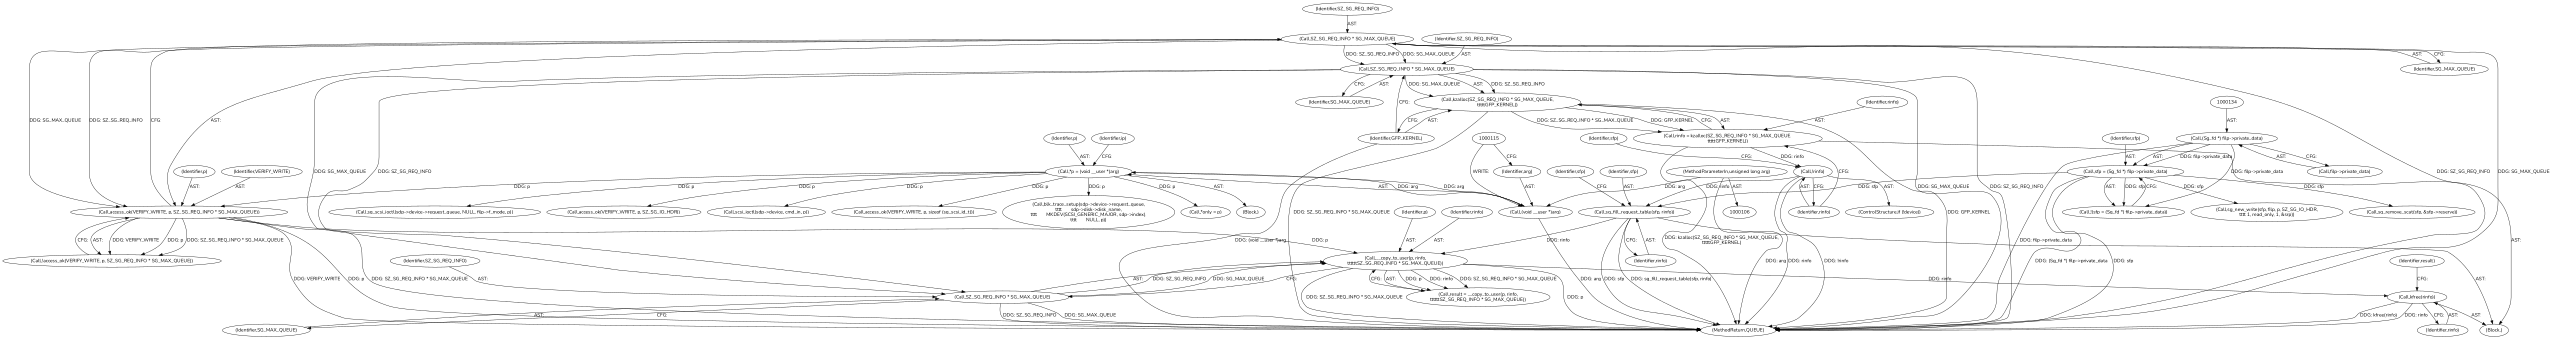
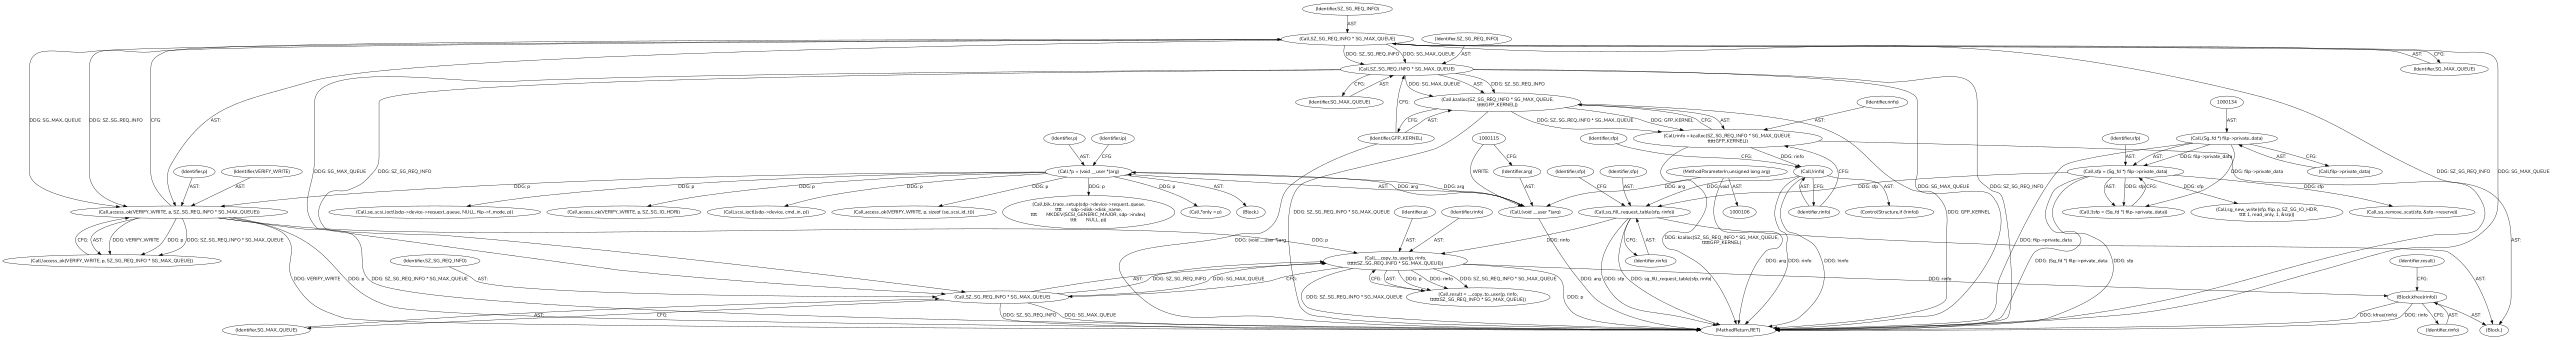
edge "(Call,!rinfo)" -> "(Call,sg_fill_request_table(sfp, rinfo))": label "DDG: rinfo" -> "DDG: void"
node "(ControlStructure,if (!device))": label "(ControlStructure,if (!device))" -> "(ControlStructure,if (!rinfo))"
node "(Call,kfree(rinfo))": label "(Call,kfree(rinfo))" -> "(Block,kfree(rinfo))"
node "(MethodReturn,QUEUE)": label "(MethodReturn,QUEUE)" -> "(MethodReturn,RET)"
